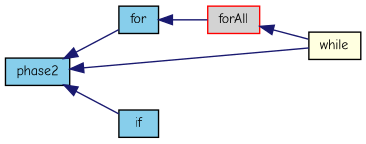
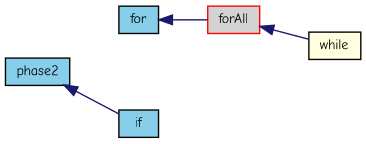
edge "for" -> "phase2": removed
edge "while" -> "phase2": removed
